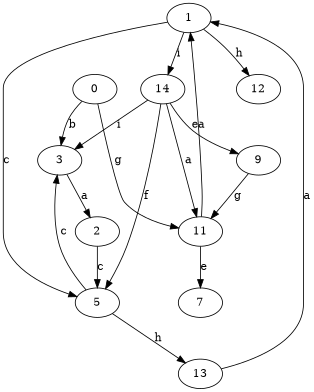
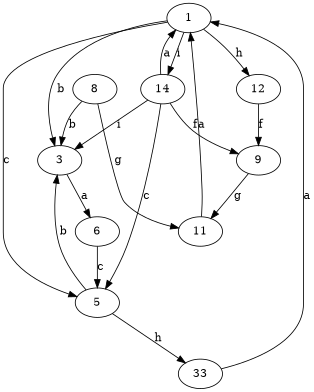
edge "1" -> "3": added, label "b"
node "0": label "0" -> "8"
edge "12" -> "9": added, label "f"
edge "14" -> "9": label "e" -> "f"
edge "14" -> "11": now "14" -> "1"
edge "14" -> "5": label "f" -> "c"
edge "5" -> "3": label "c" -> "b"
node "2": label "2" -> "6"
node "7": removed
node "13": label "13" -> "33"
